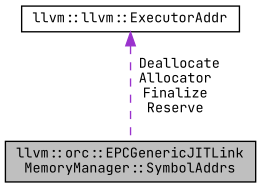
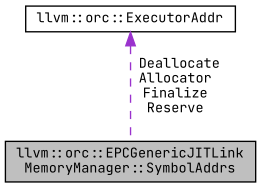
node "llvm::llvm::ExecutorAddr": label "llvm::llvm::ExecutorAddr" -> "llvm::orc::ExecutorAddr"
